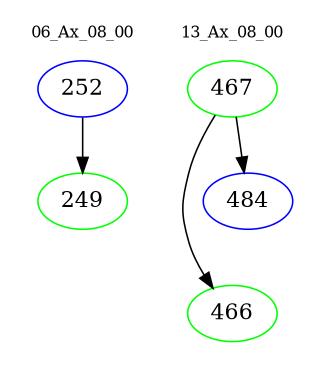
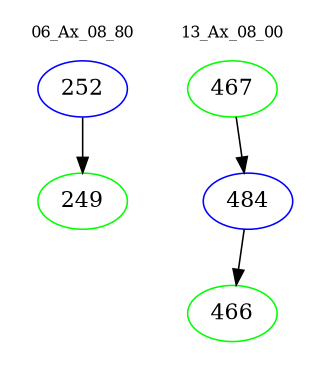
cluster "06_Ax_08_00": label "06_Ax_08_00" -> "06_Ax_08_80"
edge "467" -> "466": now "484" -> "466"
